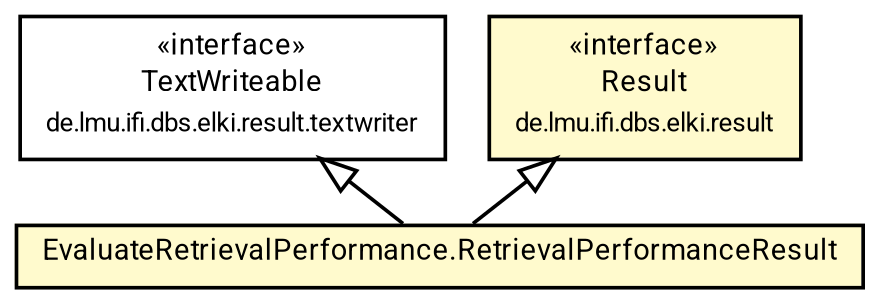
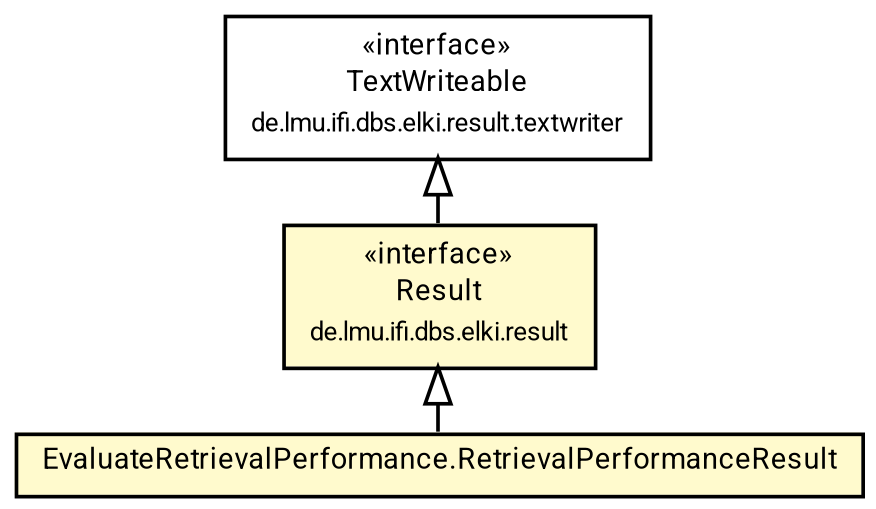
edge "EvaluateRetrievalPerformance.RetrievalPerformanceResult" -> "TextWriteable": now "Result" -> "TextWriteable"
